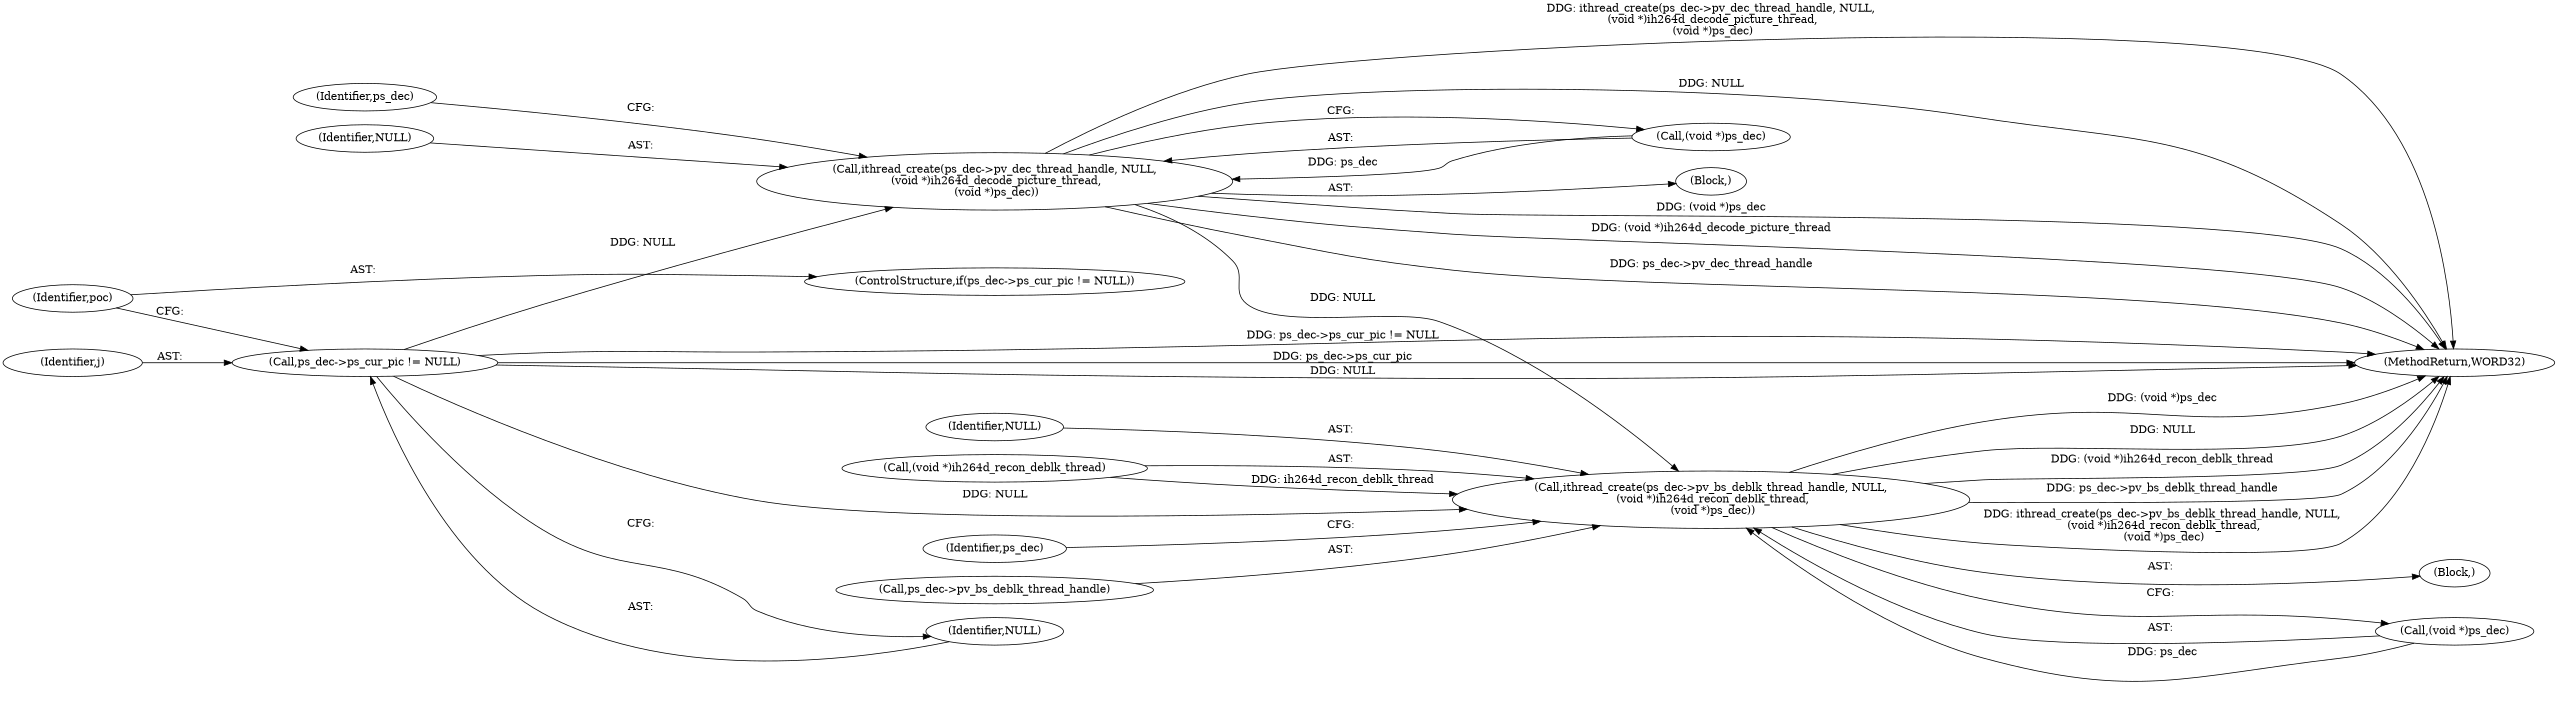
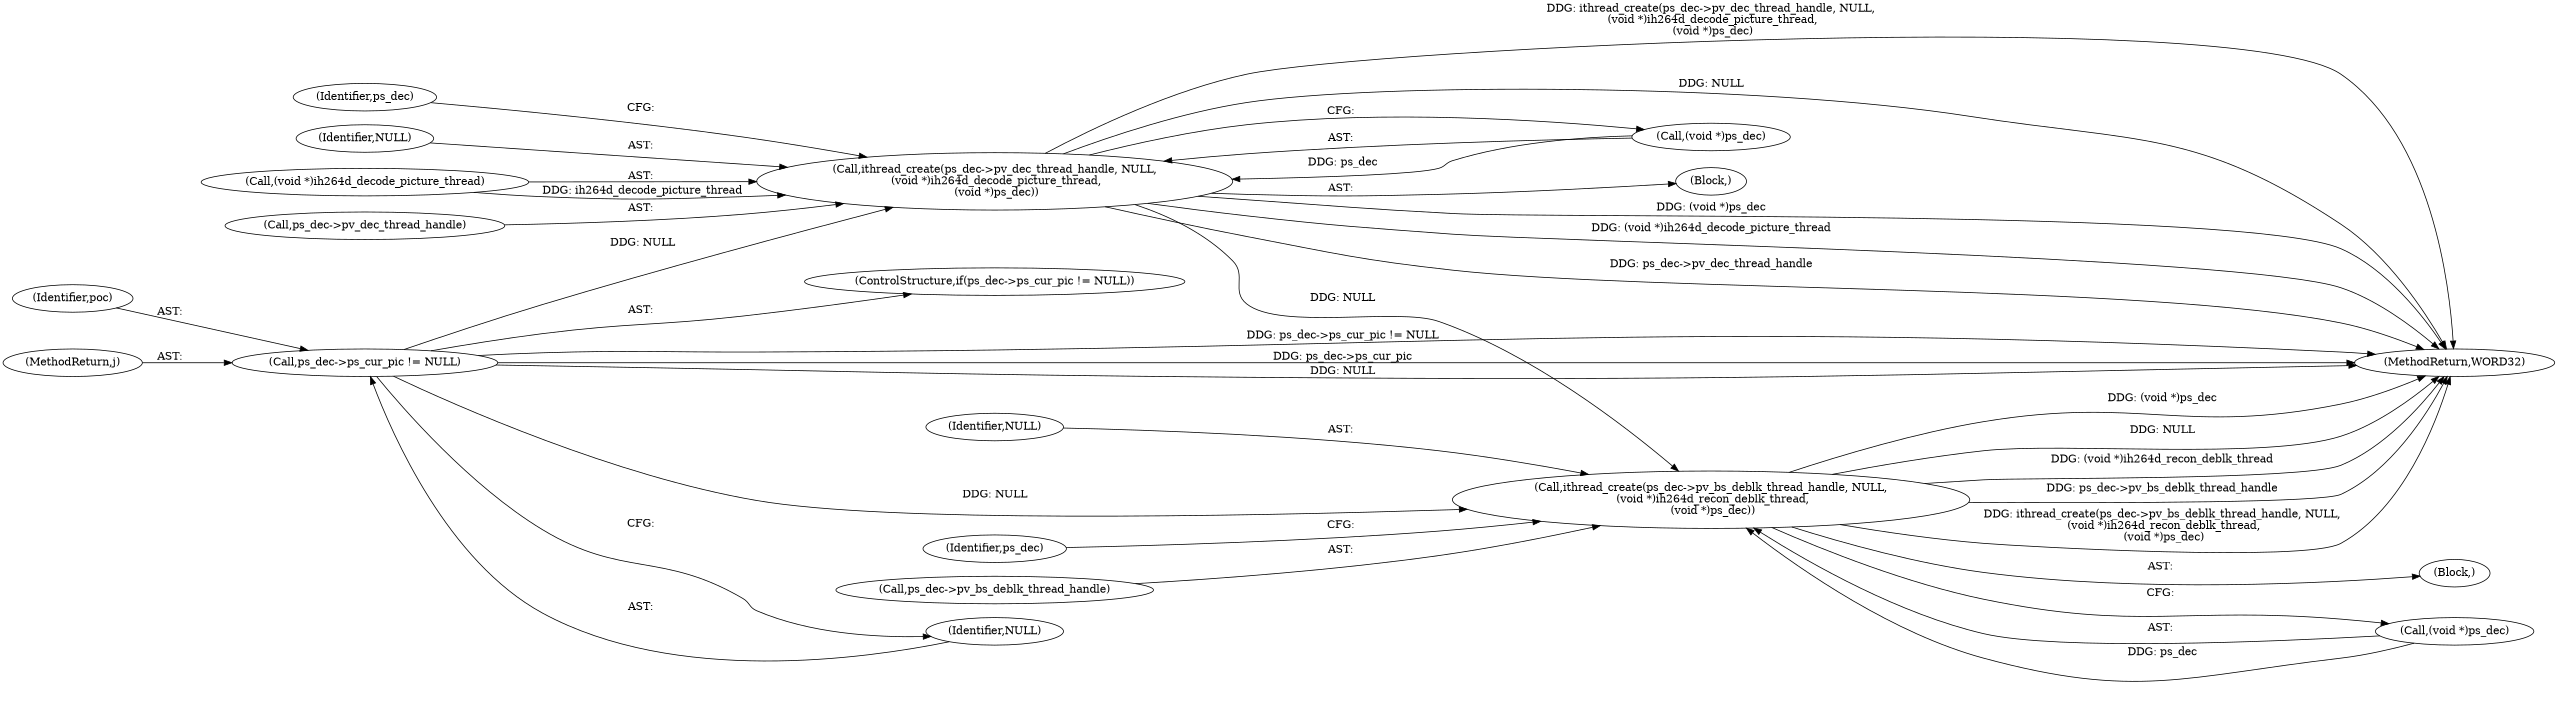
node "(Call,(void *)ih264d_decode_picture_thread)": added
node "(Call,ps_dec->pv_dec_thread_handle)": added
edge "(Identifier,poc)" -> "(ControlStructure,if(ps_dec->ps_cur_pic != NULL))": now "(Call,ps_dec->ps_cur_pic != NULL)" -> "(ControlStructure,if(ps_dec->ps_cur_pic != NULL))"
edge "(Identifier,poc)" -> "(Call,ps_dec->ps_cur_pic != NULL)": label "CFG: " -> "AST: "
node "(Identifier,j)": label "(Identifier,j)" -> "(MethodReturn,j)"
node "(Call,(void *)ih264d_recon_deblk_thread)": removed
